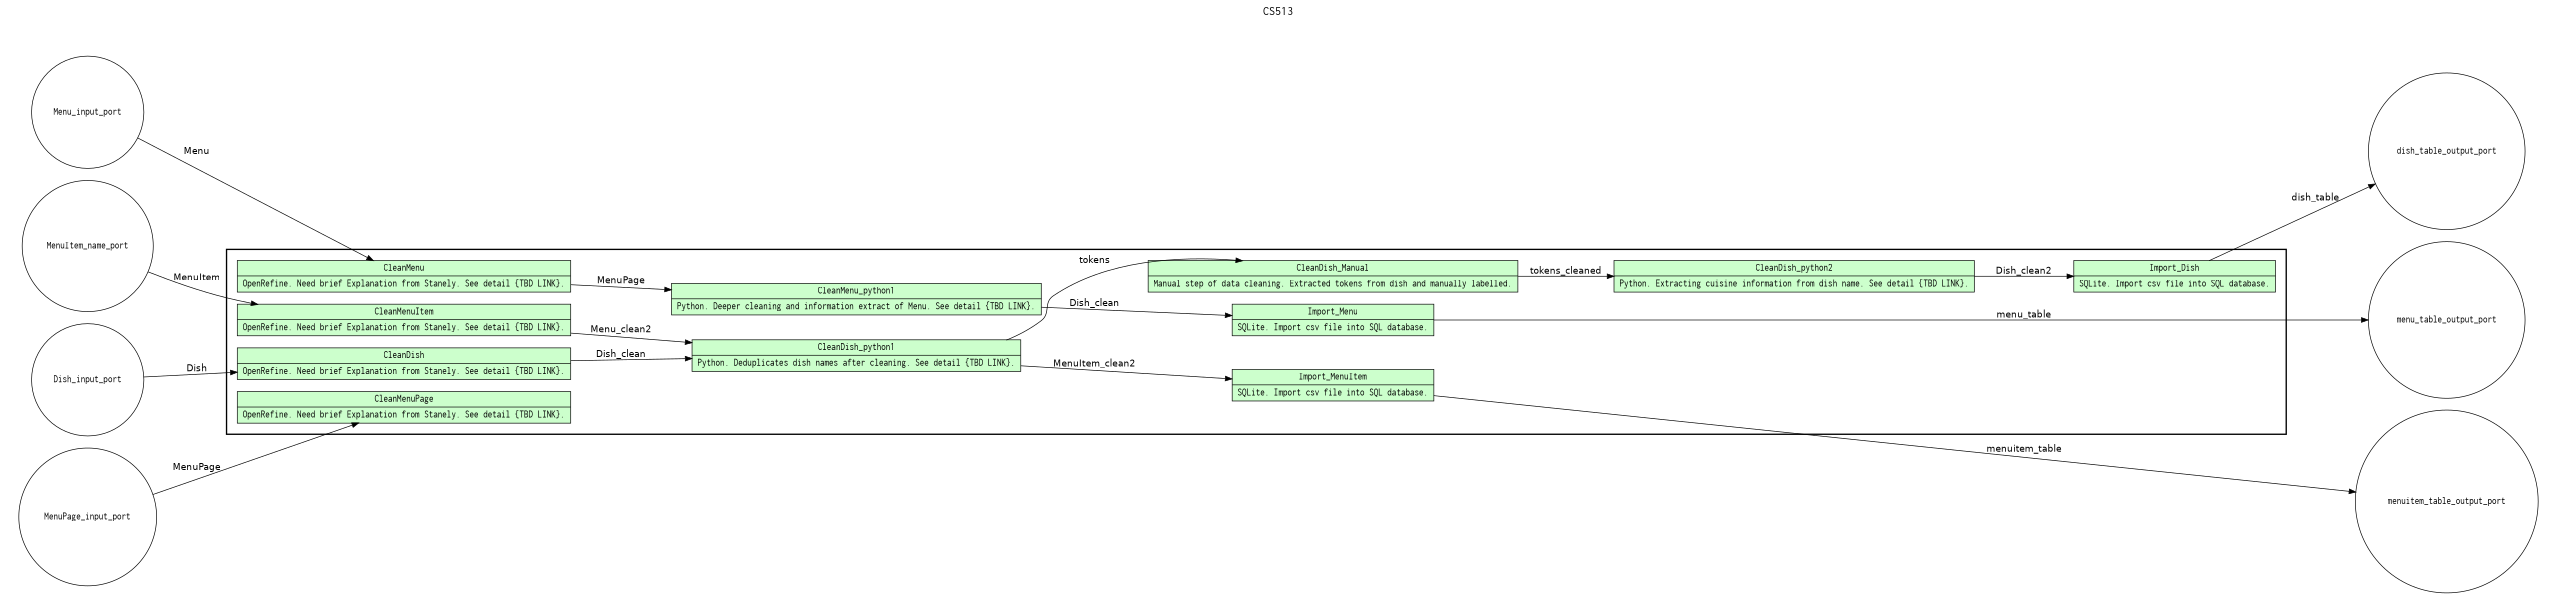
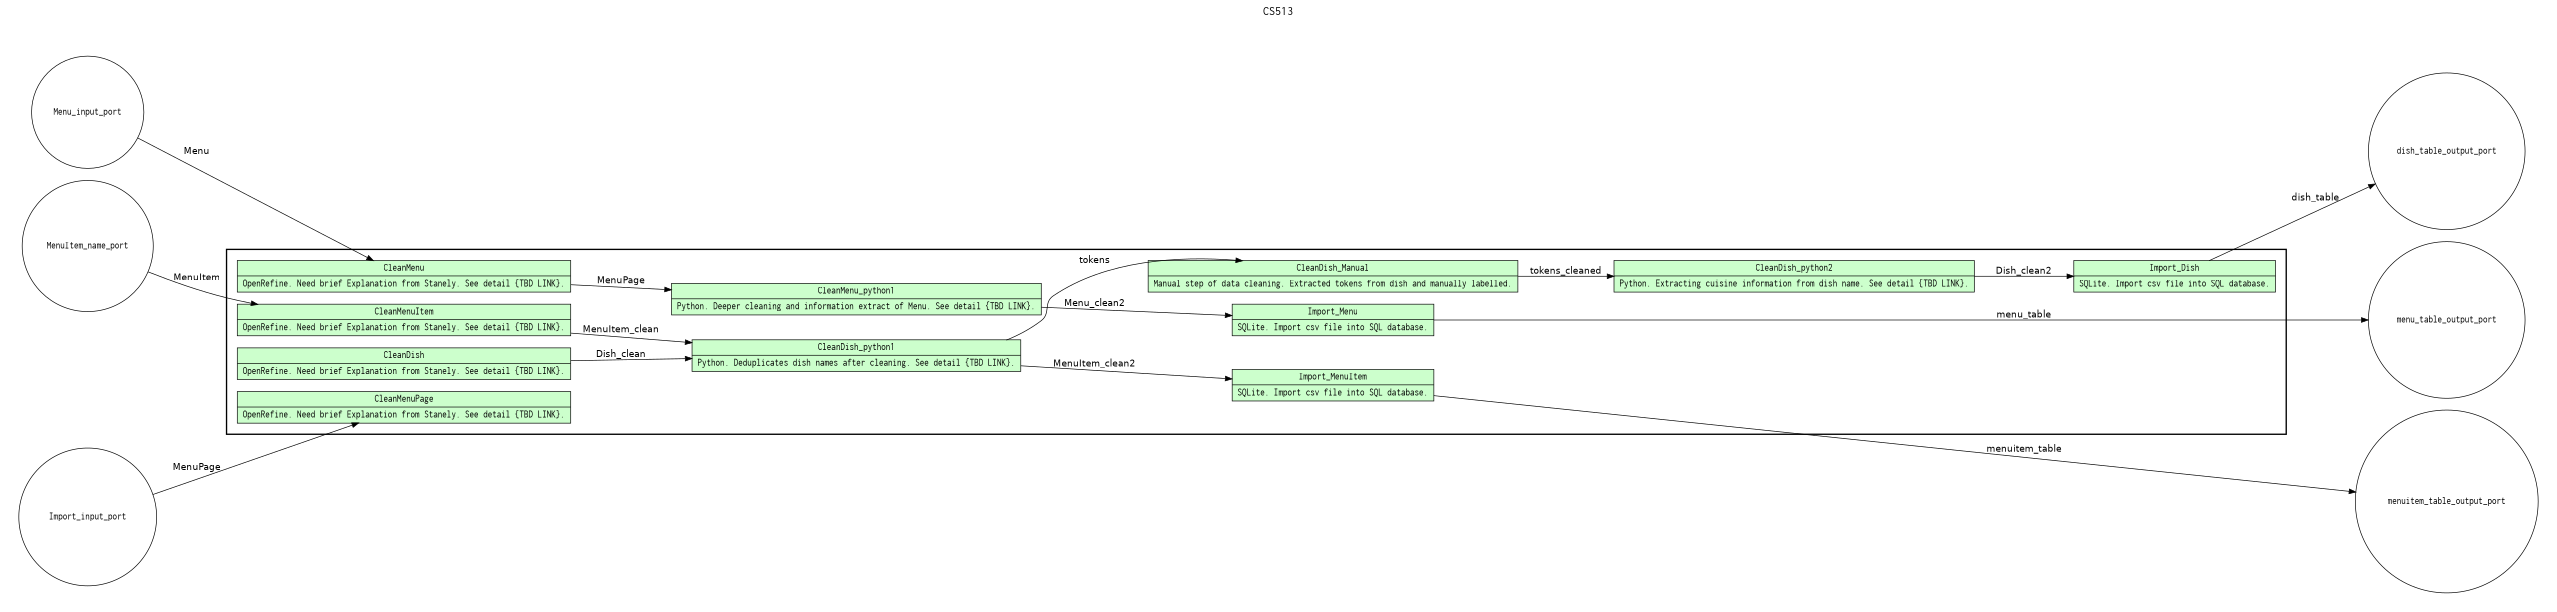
edge "CleanMenu_python1" -> "Import_Menu": label "Dish_clean" -> "Menu_clean2"
edge "CleanMenuItem" -> "CleanDish_python1": label "Menu_clean2" -> "MenuItem_clean"
node "Dish_input_port": removed
node "MenuPage_input_port": label "MenuPage_input_port" -> "Import_input_port"
